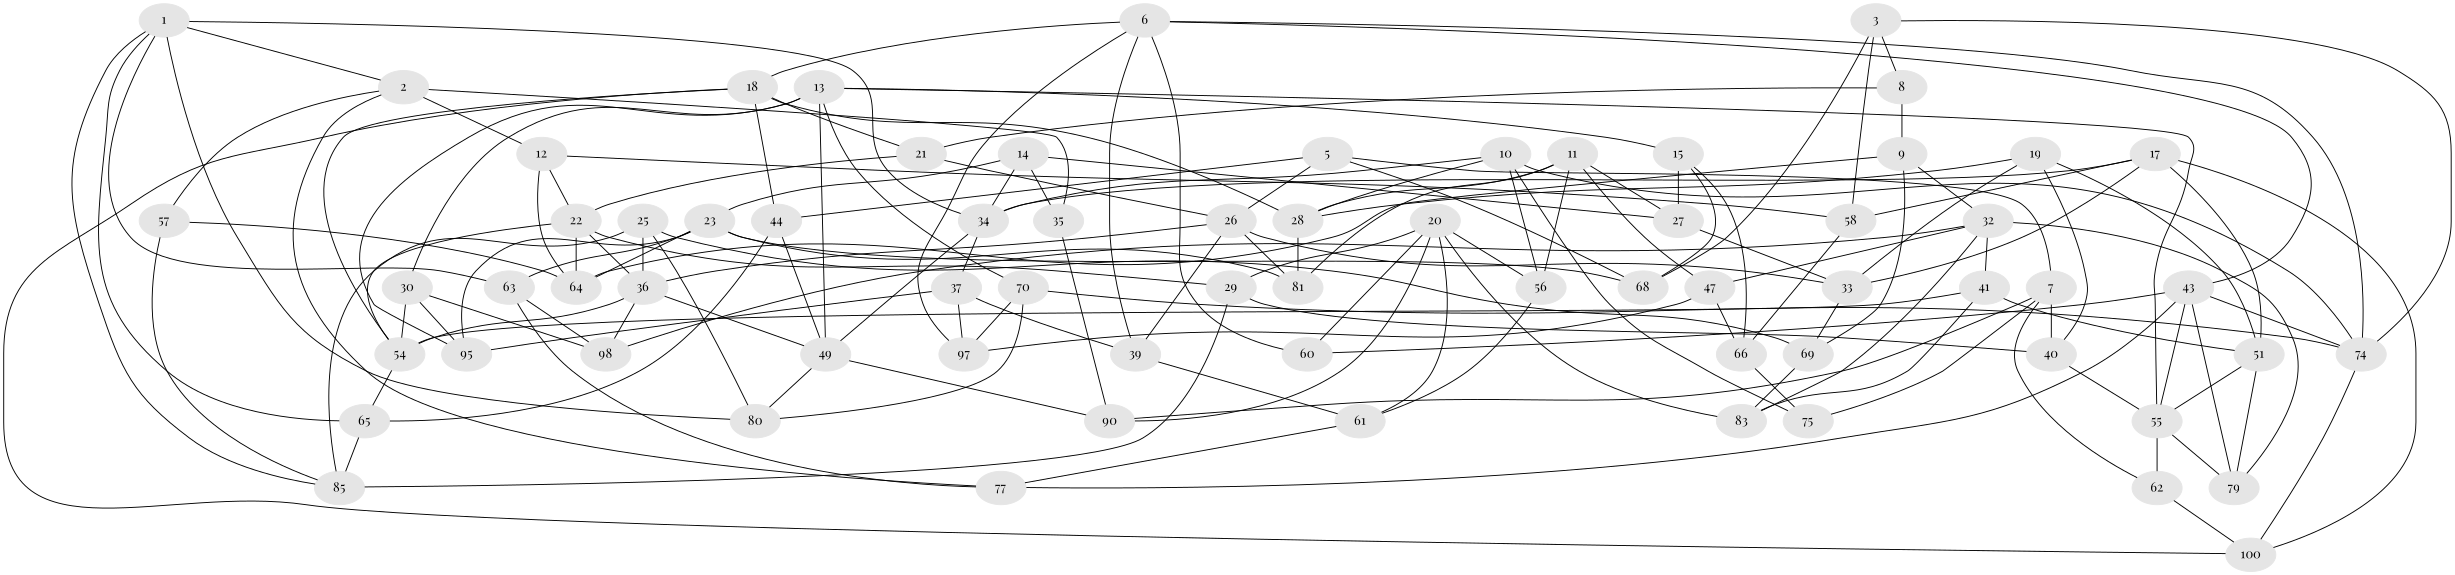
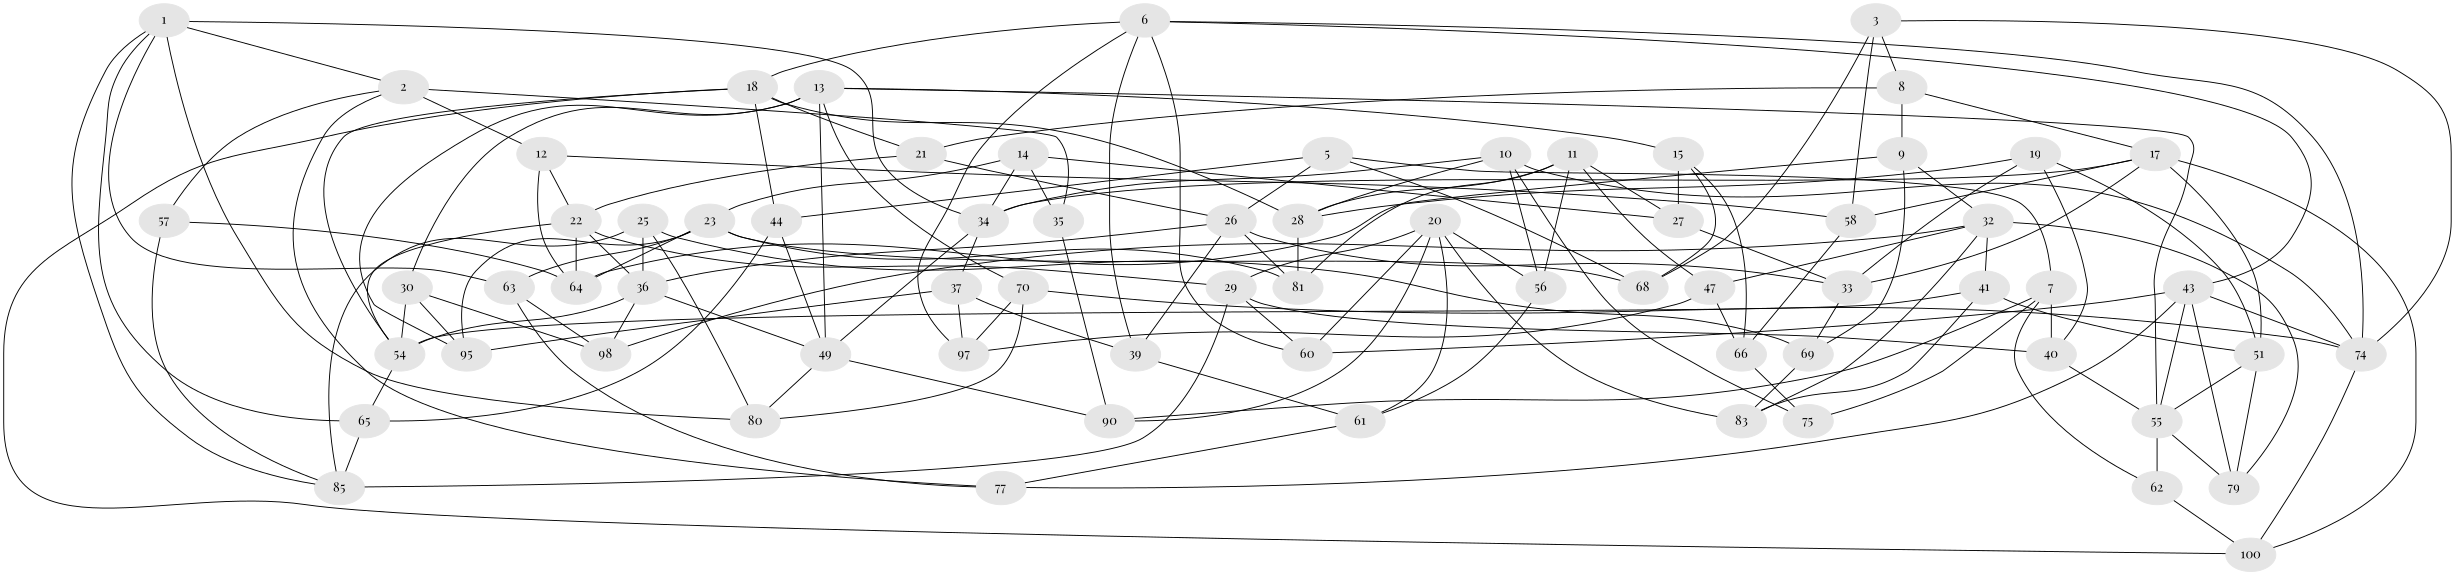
edge "8" -- "17": added
edge "29" -- "60": added
